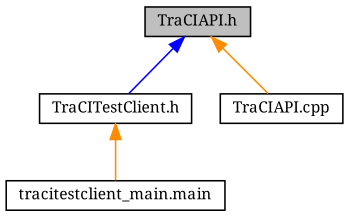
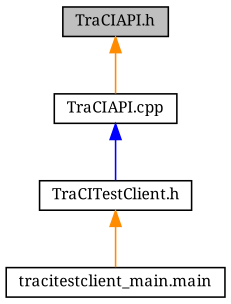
edge "TraCITestClient.h" -> "TraCIAPI.h": now "TraCITestClient.h" -> "TraCIAPI.cpp"
